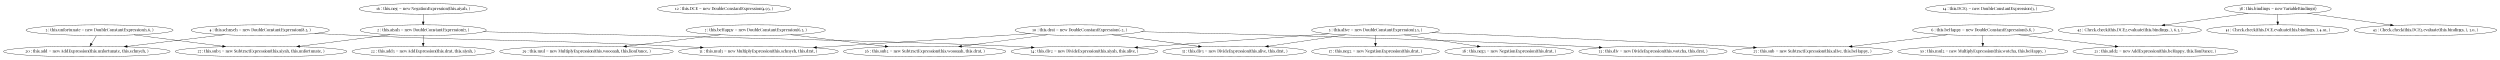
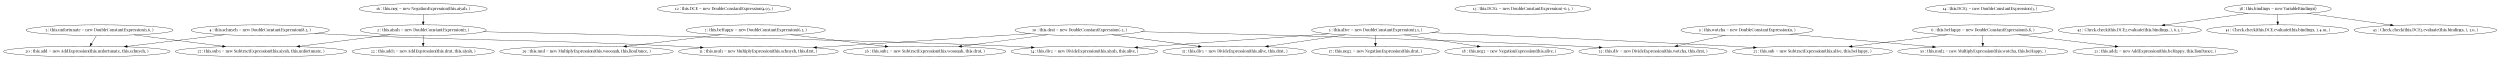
node "13 : this.DCE2 = new DoubleConstantExpression(-6.3, )": added
node "9 : this.wotcha = new DoubleConstantExpression(9, )": added
node "18 : this.neg3 = new NegationExpression(this.drat, )": label "18 : this.neg3 = new NegationExpression(this.drat, )" -> "18 : this.neg3 = new NegationExpression(this.alive, )"
